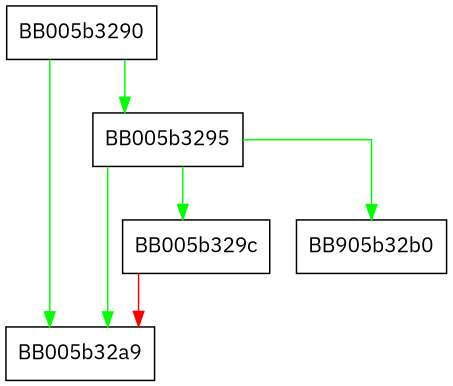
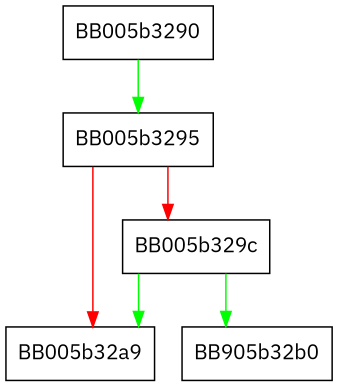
edge "BB005b3295" -> "BB905b32b0": now "BB005b329c" -> "BB905b32b0"
edge "BB005b3290" -> "BB005b32a9": removed
edge "BB005b3295" -> "BB005b329c": color green -> red
edge "BB005b3295" -> "BB005b32a9": color green -> red
edge "BB005b329c" -> "BB005b32a9": color red -> green
